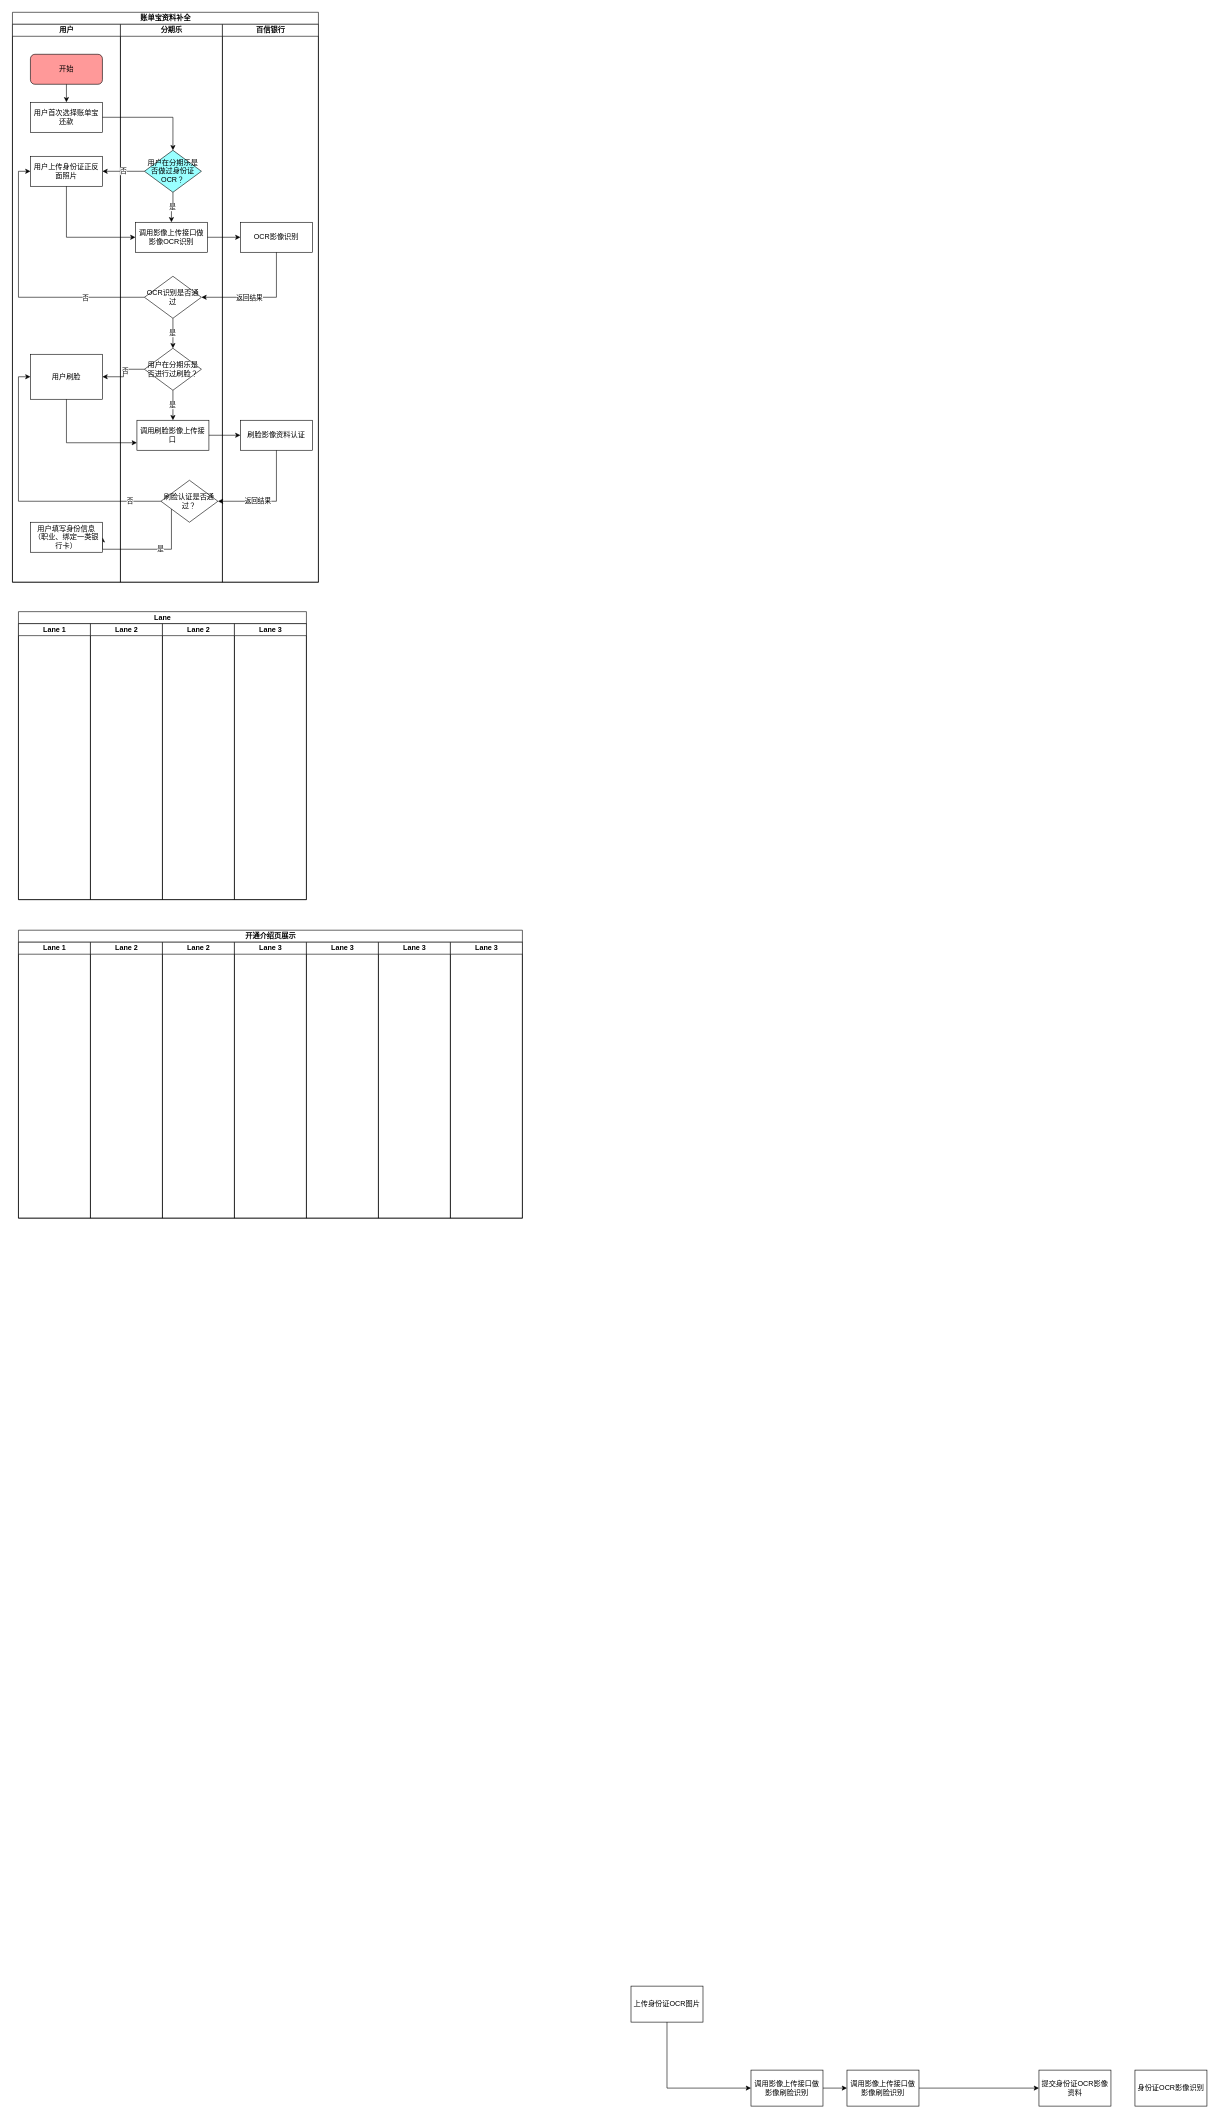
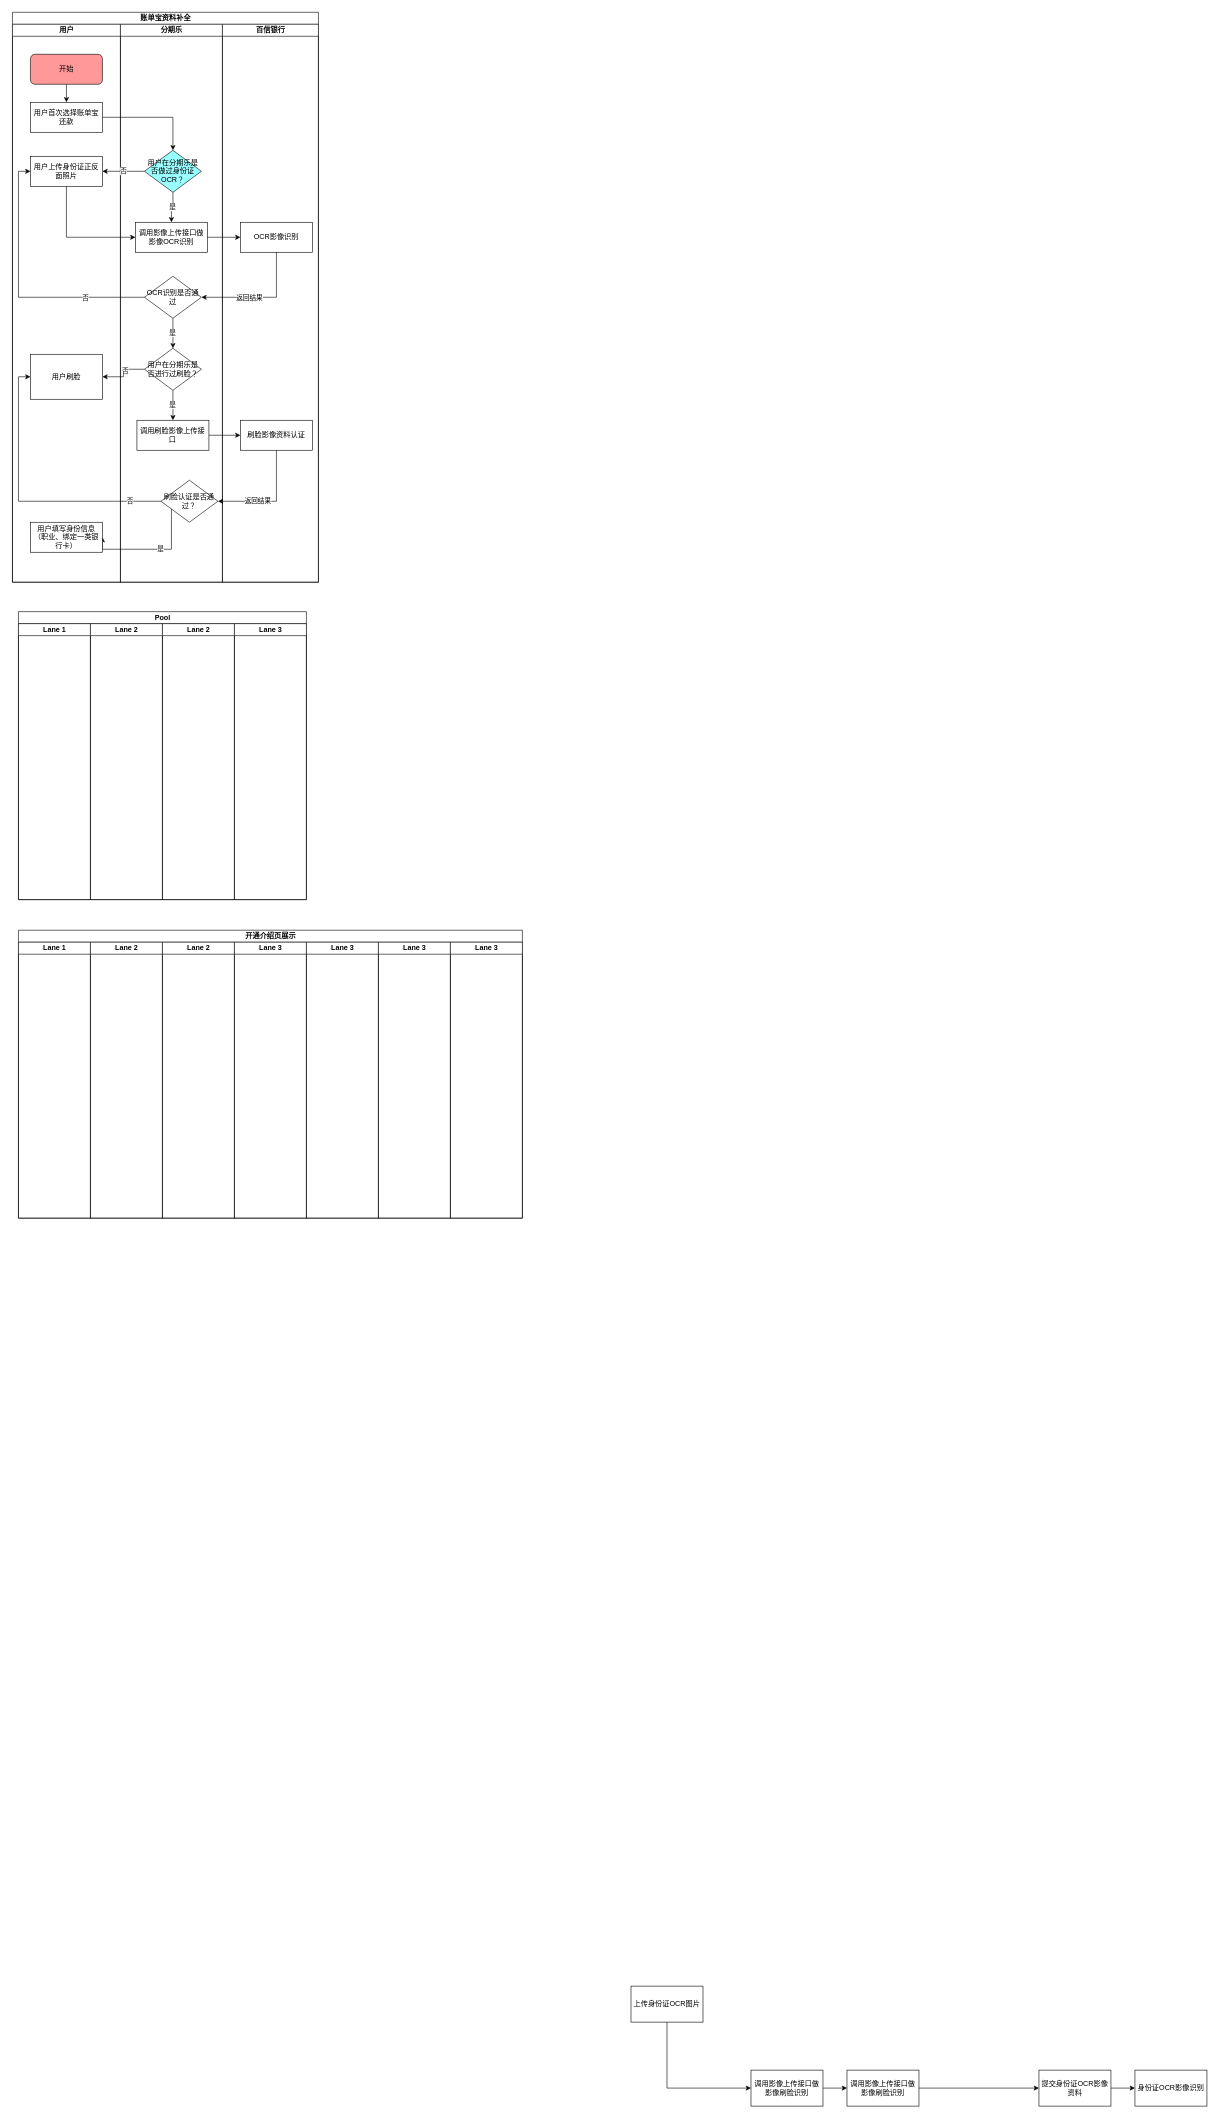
edge "用户刷脸" -> "调用刷脸影像上传接口": removed
node "Lane": label "Lane" -> "Pool"
edge "提交身份证OCR影像资料" -> "身份证OCR影像识别": added
